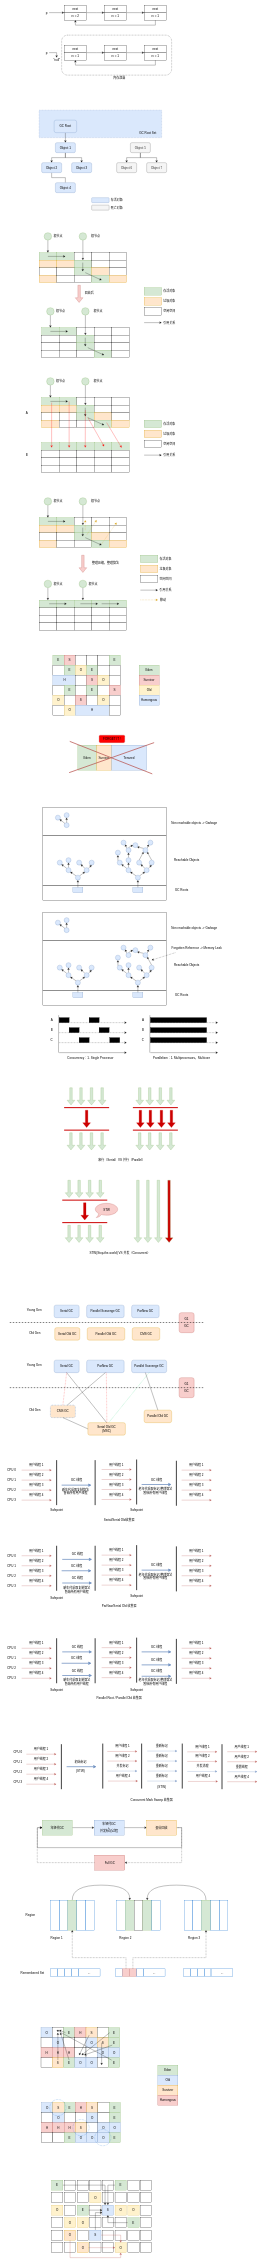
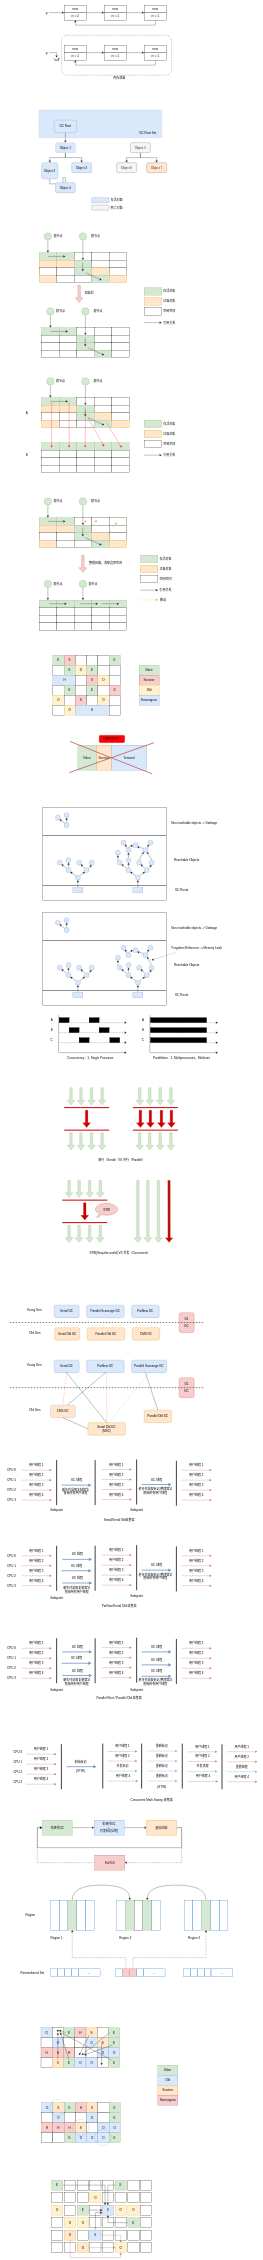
node "Object 1": style solid -> dashed
node "Object 2": size 20x10 -> 16x16
node "Object 7": fillcolor #f5f5f5 -> #ffe6cc
node "整理压缩，整理算法": label "整理压缩，整理算法" -> "整理压缩，清除边界空间"
